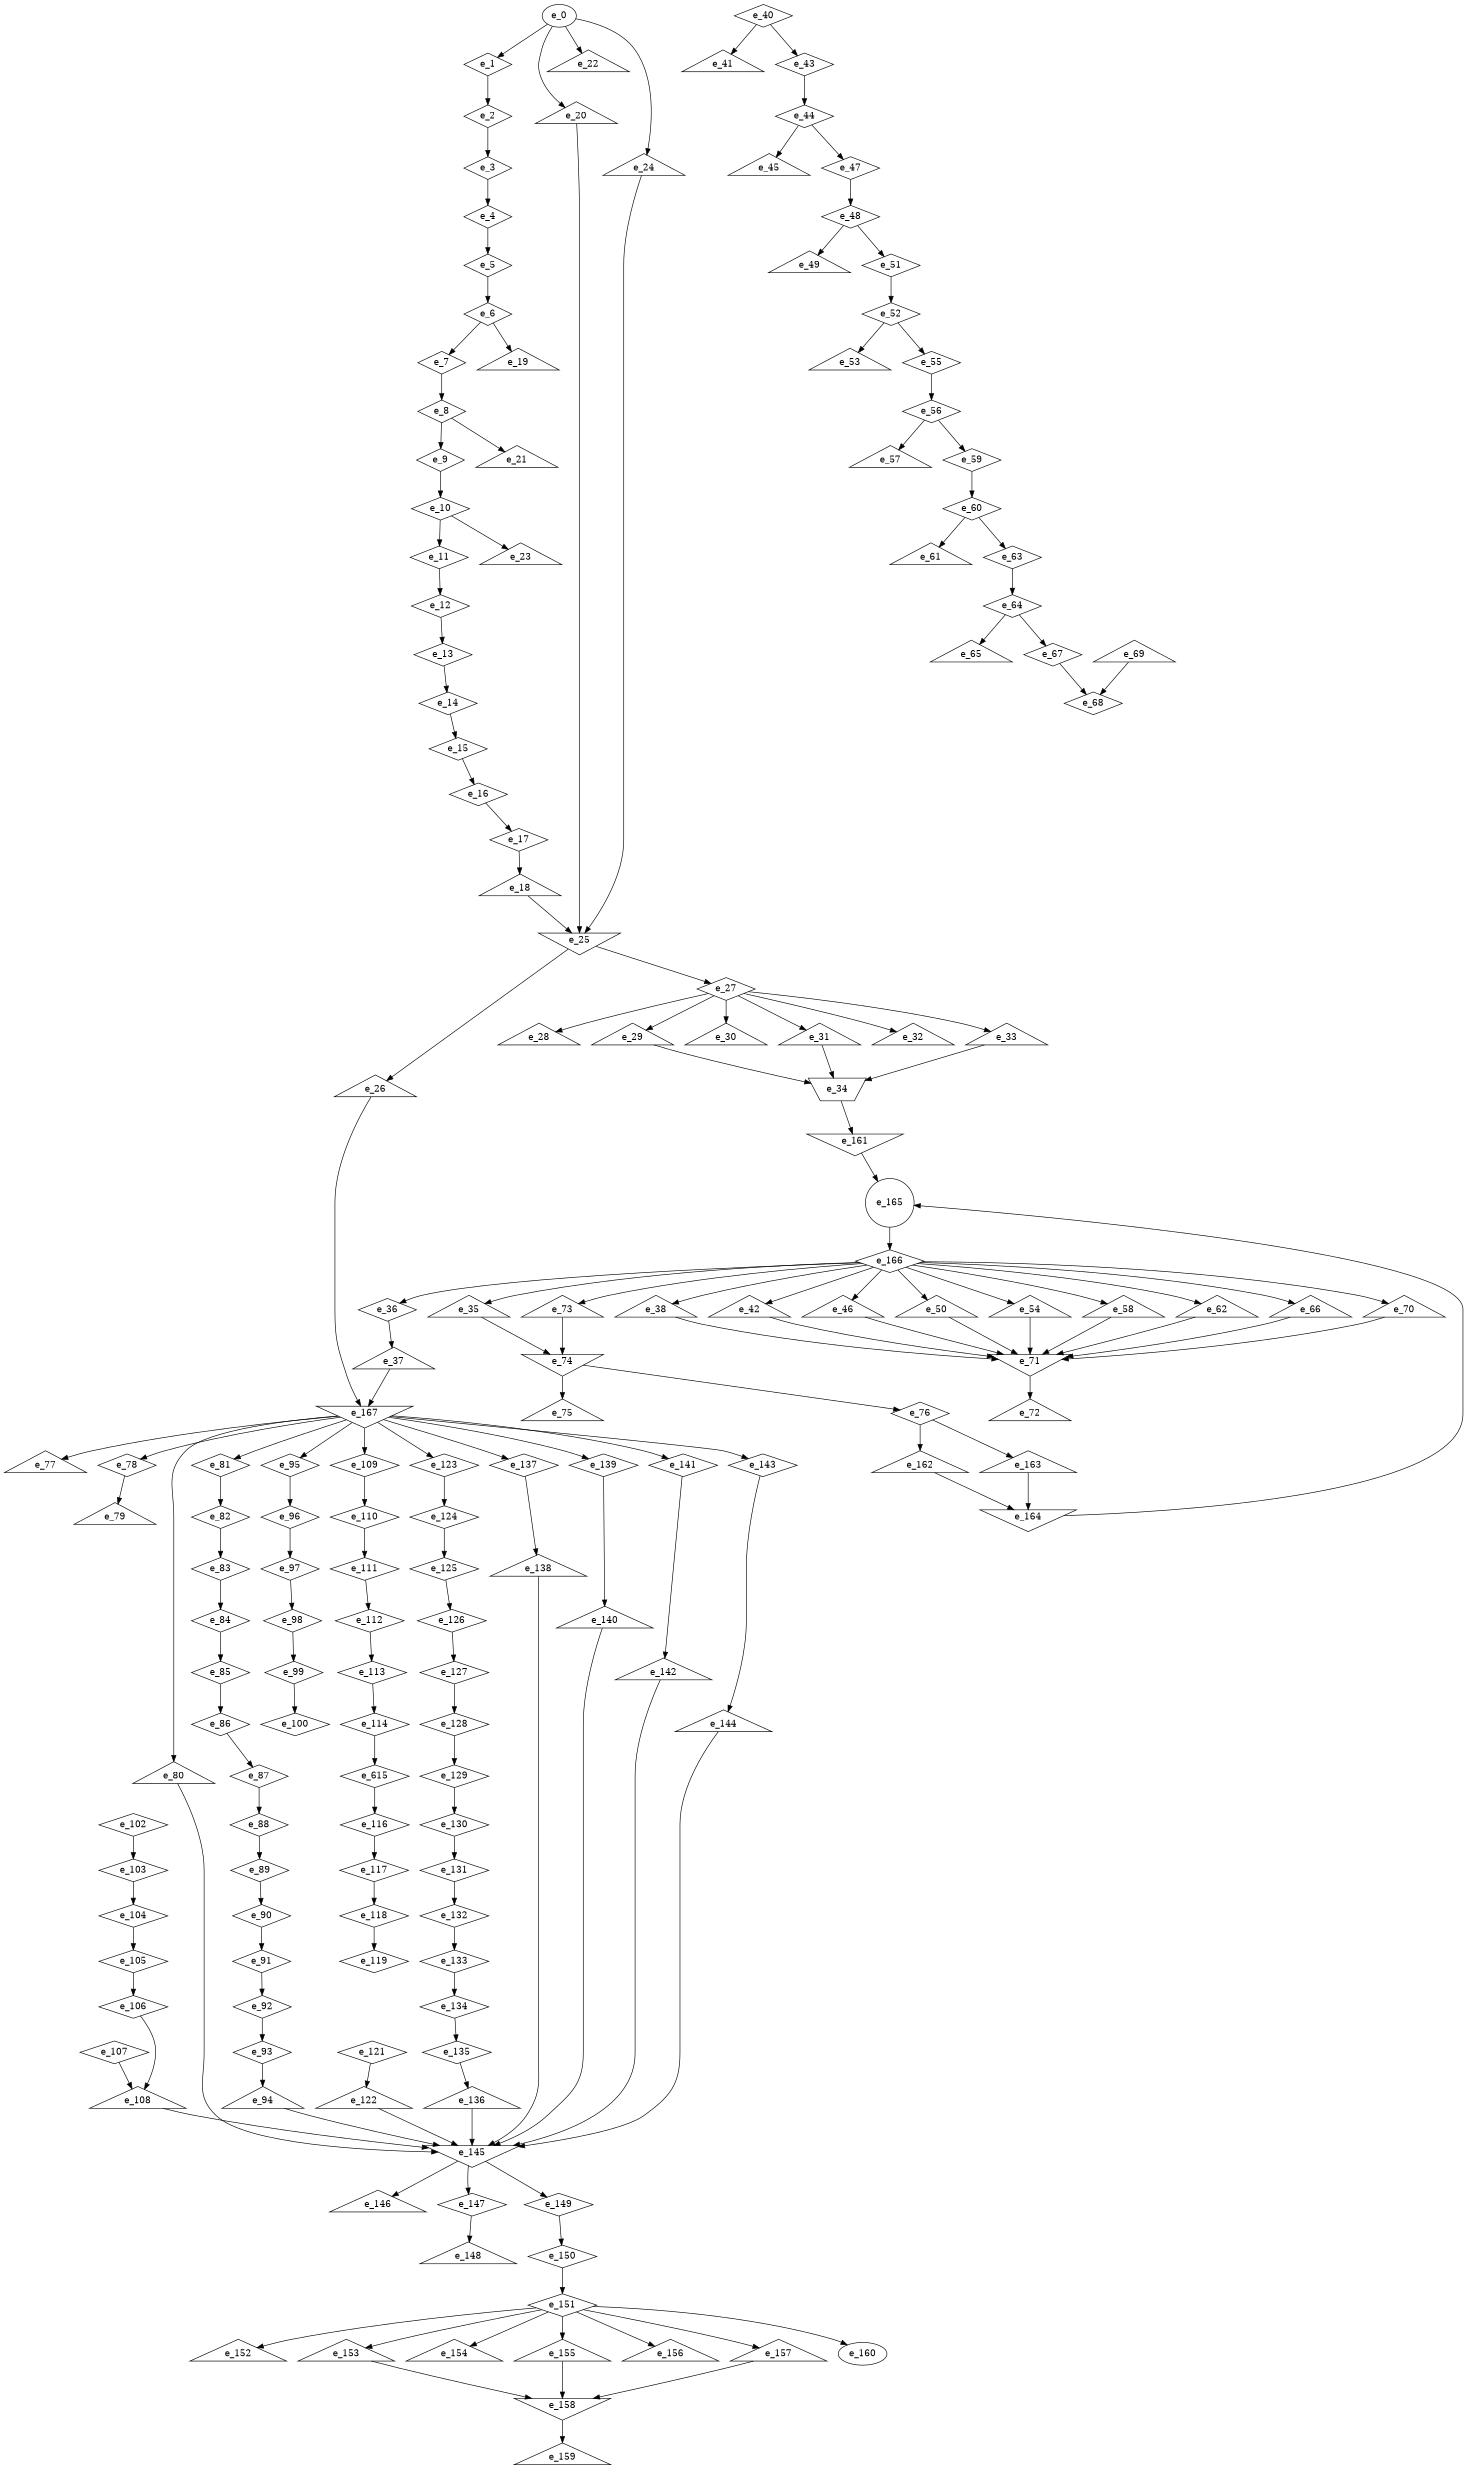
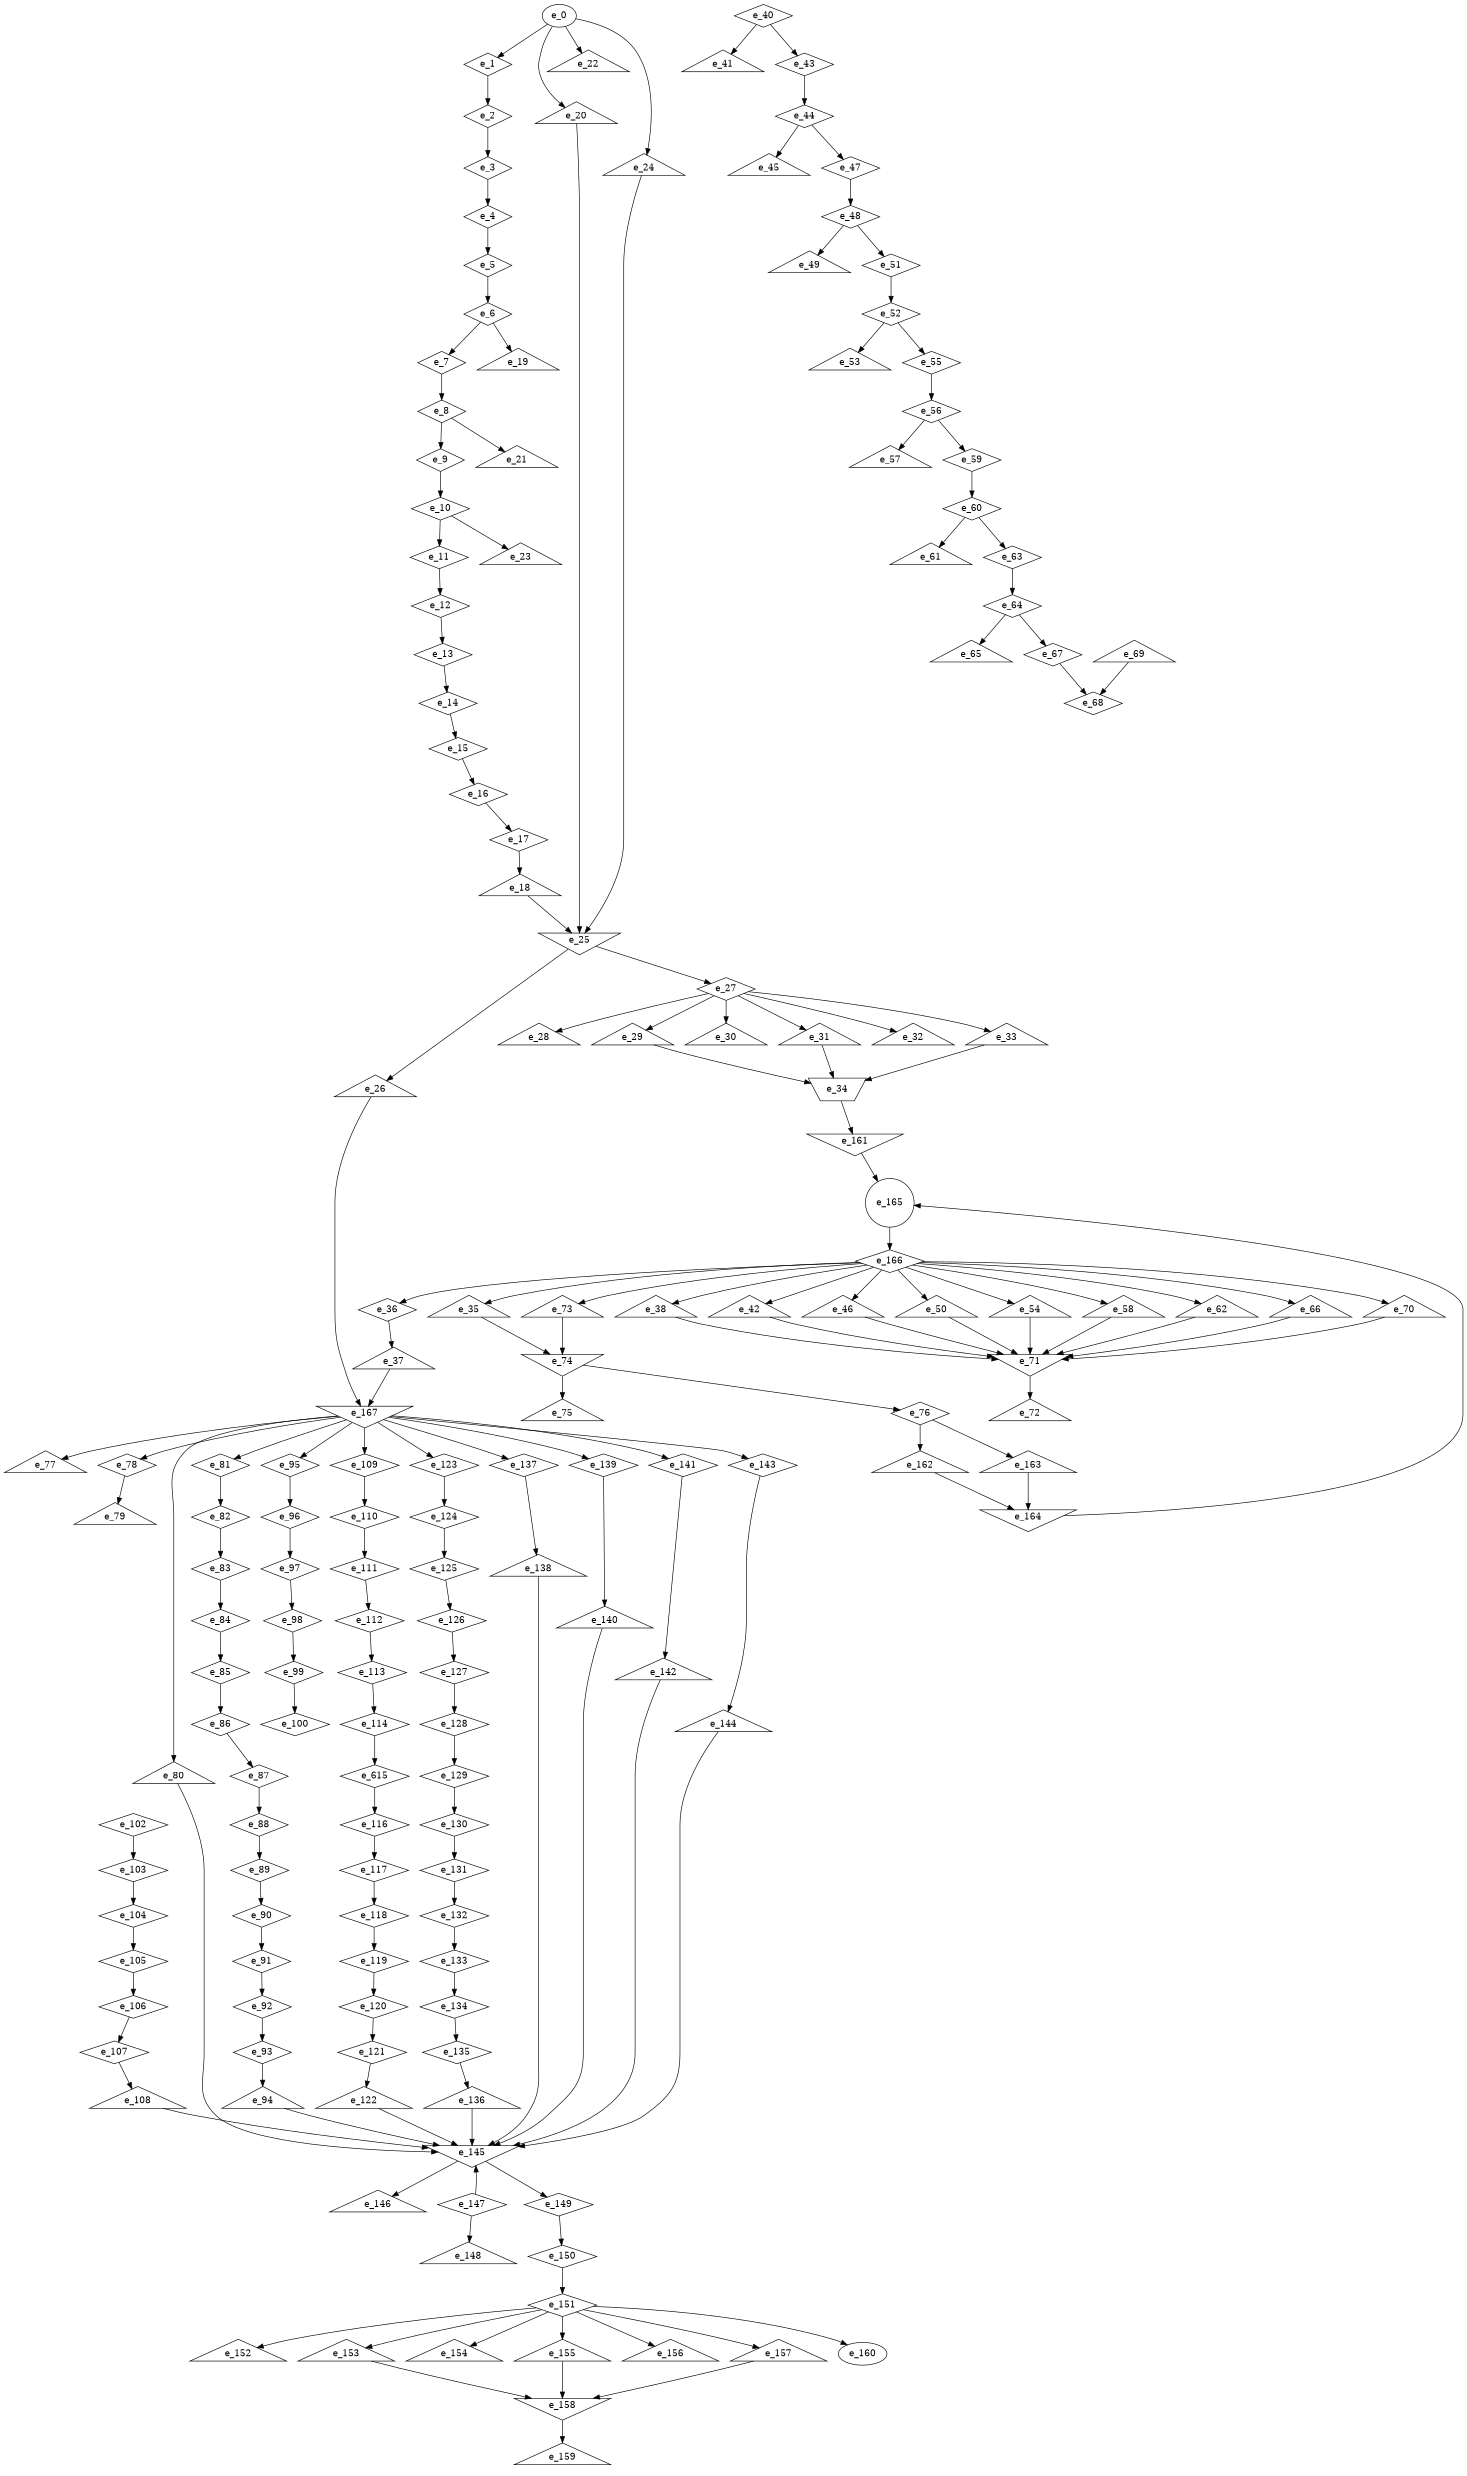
node "e_120": added
edge "e_106" -> "e_108": now "e_106" -> "e_107"
edge "e_145" -> "e_147": reversed
